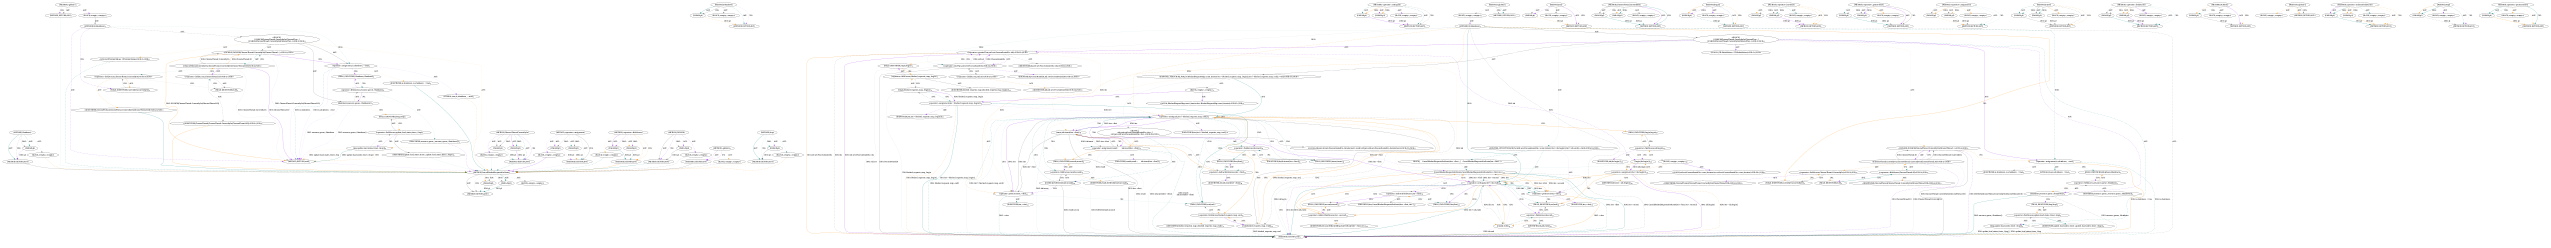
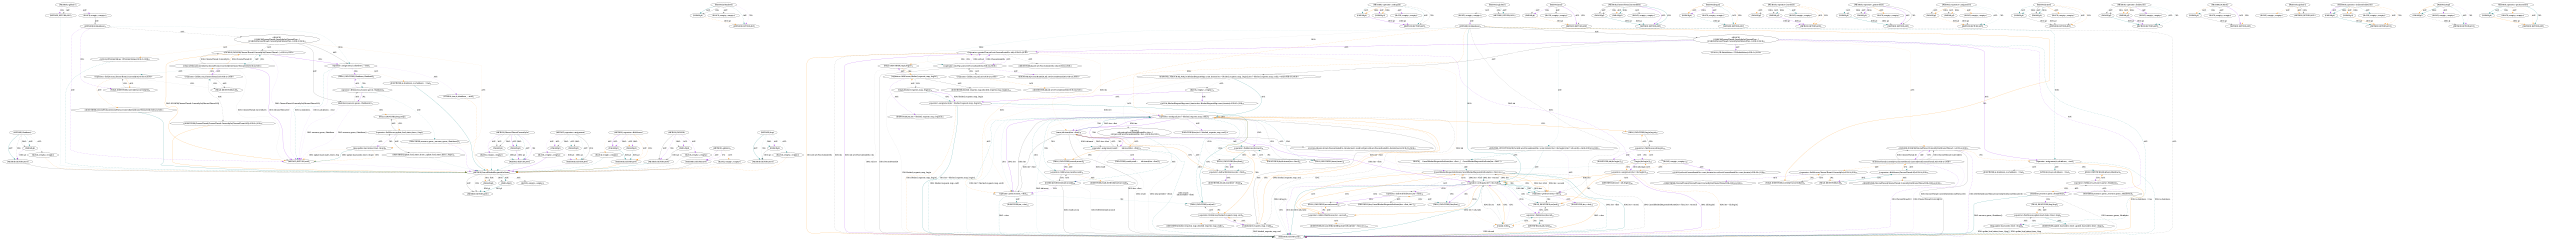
edge "(<operator>.assignment,iter = blocked_requests_map_.begin())" -> "(begin,blocked_requests_map_.begin())": removed, label "AST:"
edge "(<operator>.assignment,iter = blocked_requests_map_.begin())" -> "(IDENTIFIER,iter,iter = blocked_requests_map_.begin())": now "(<operator>.fieldAccess,blocked_requests_map_.begin)" -> "(IDENTIFIER,iter,iter = blocked_requests_map_.begin())"
